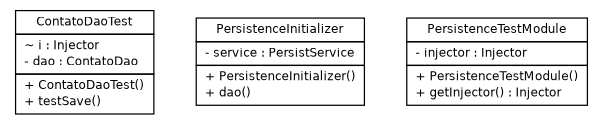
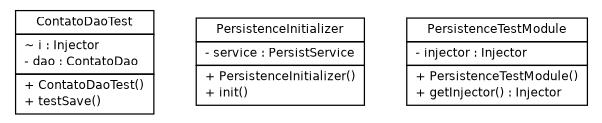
node "PersistenceInitializer": text "+ dao()" -> "+ init()"
